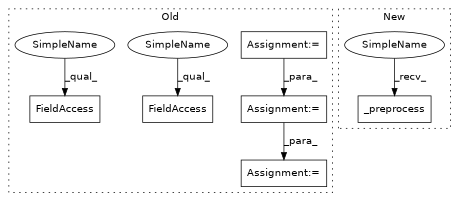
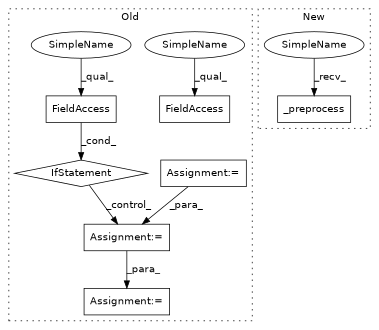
node "IfStatement": added
